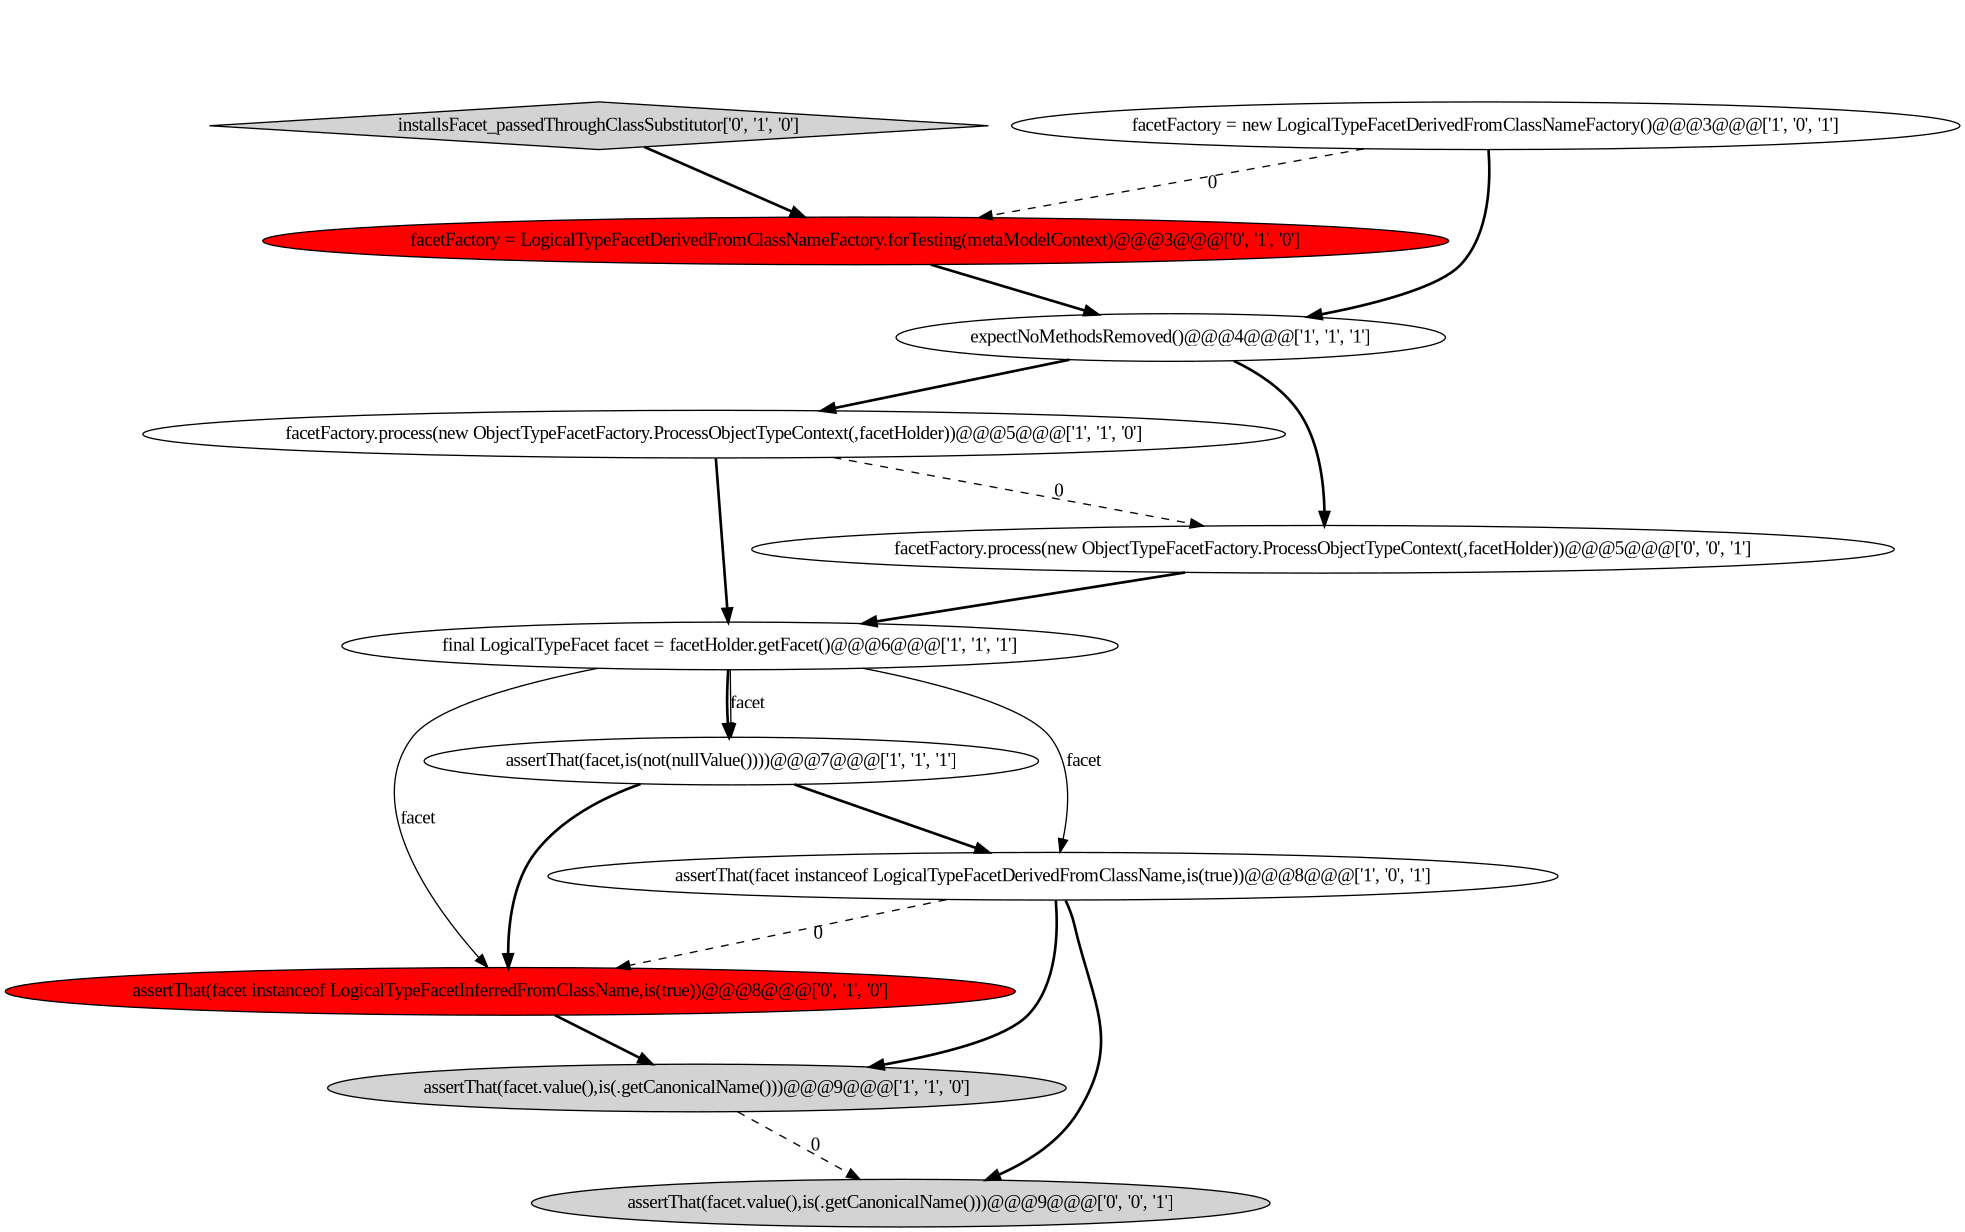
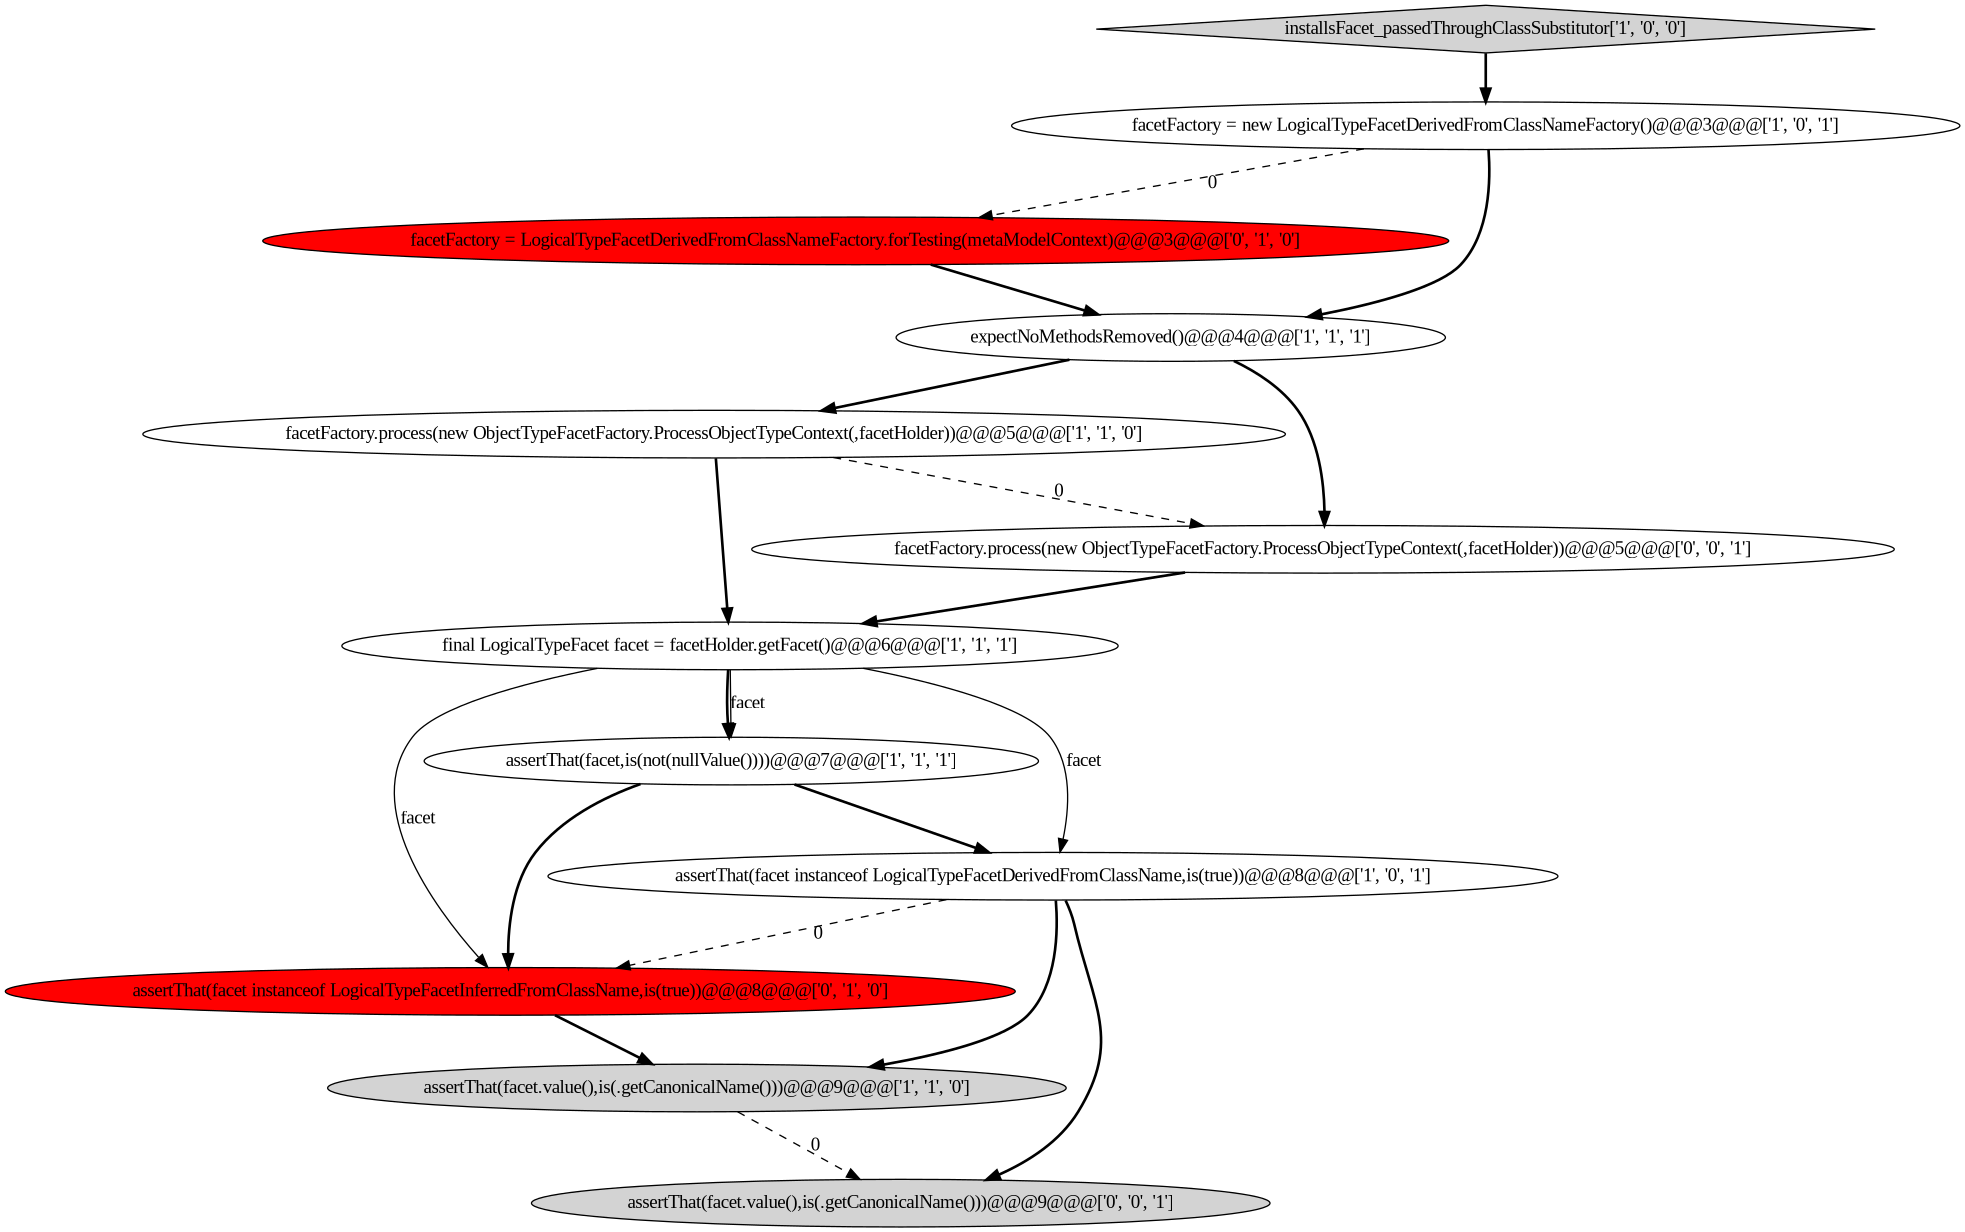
node "installsFacet_passedThroughClassSubstitutor['1', '0', '0']": added
node "installsFacet_passedThroughClassSubstitutor['0', '1', '0']": removed
